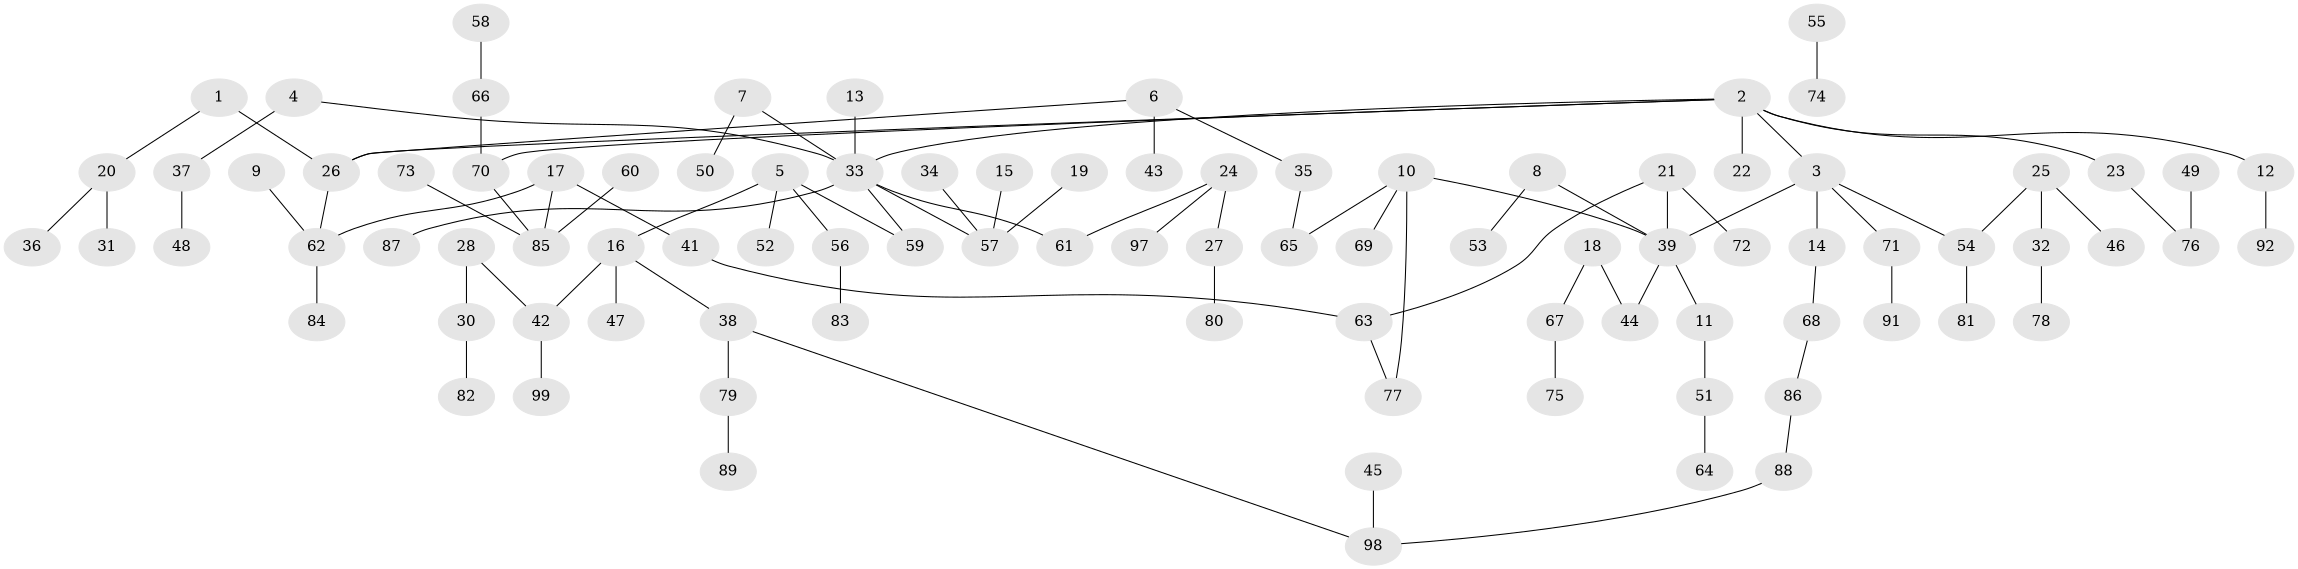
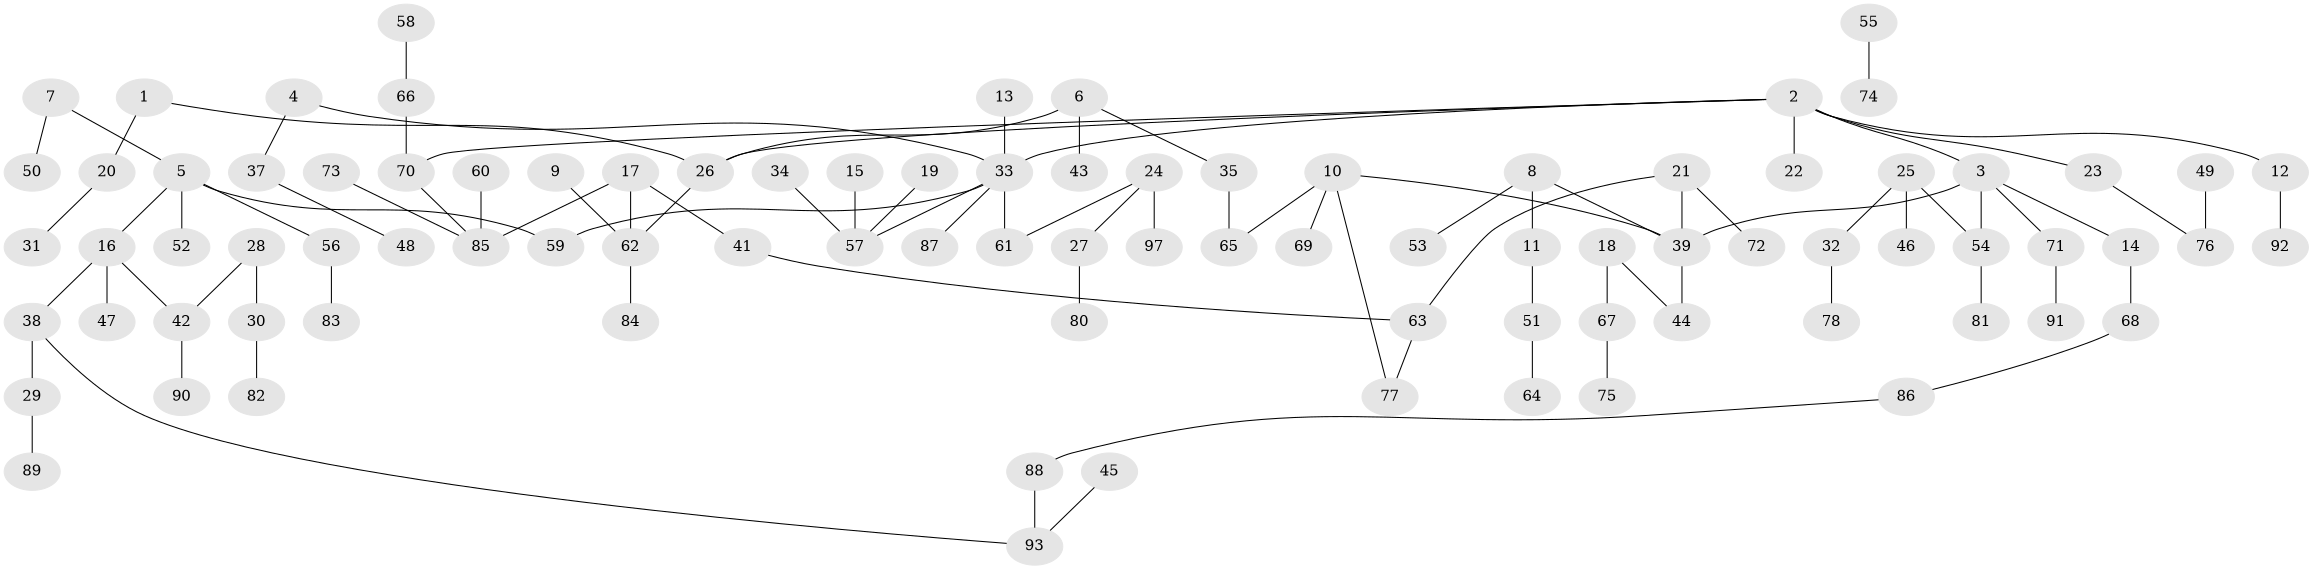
edge "7" -- "33": now "7" -- "5"
node "36": removed
edge "39" -- "11": now "8" -- "11"
node "99": label "99" -> "90"
node "79": label "79" -> "29"
node "98": label "98" -> "93"
